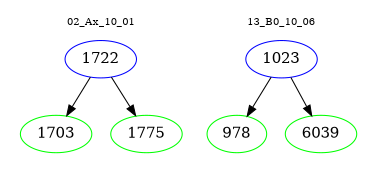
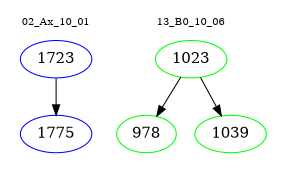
node "1722": label "1722" -> "1723"
node "1023": color blue -> green
node "1703": removed
node "1775": color green -> blue
node "6039": label "6039" -> "1039"
